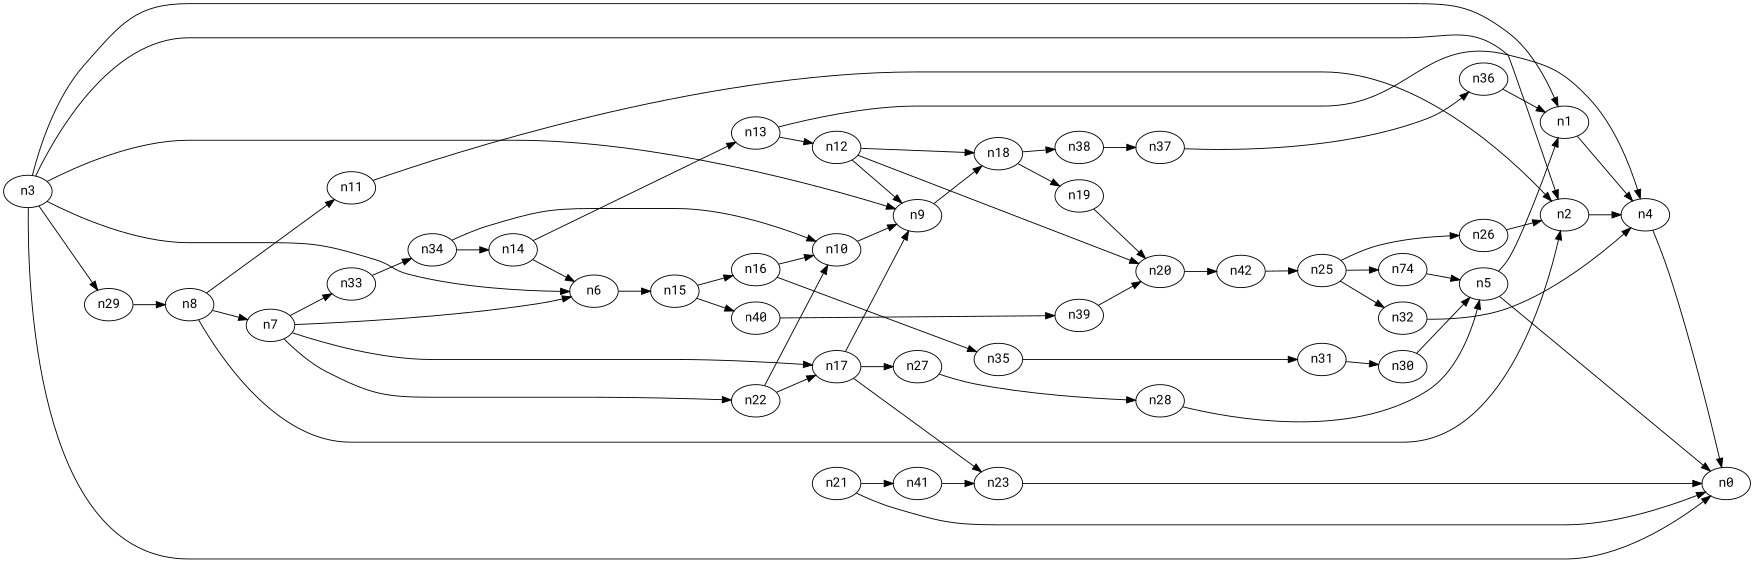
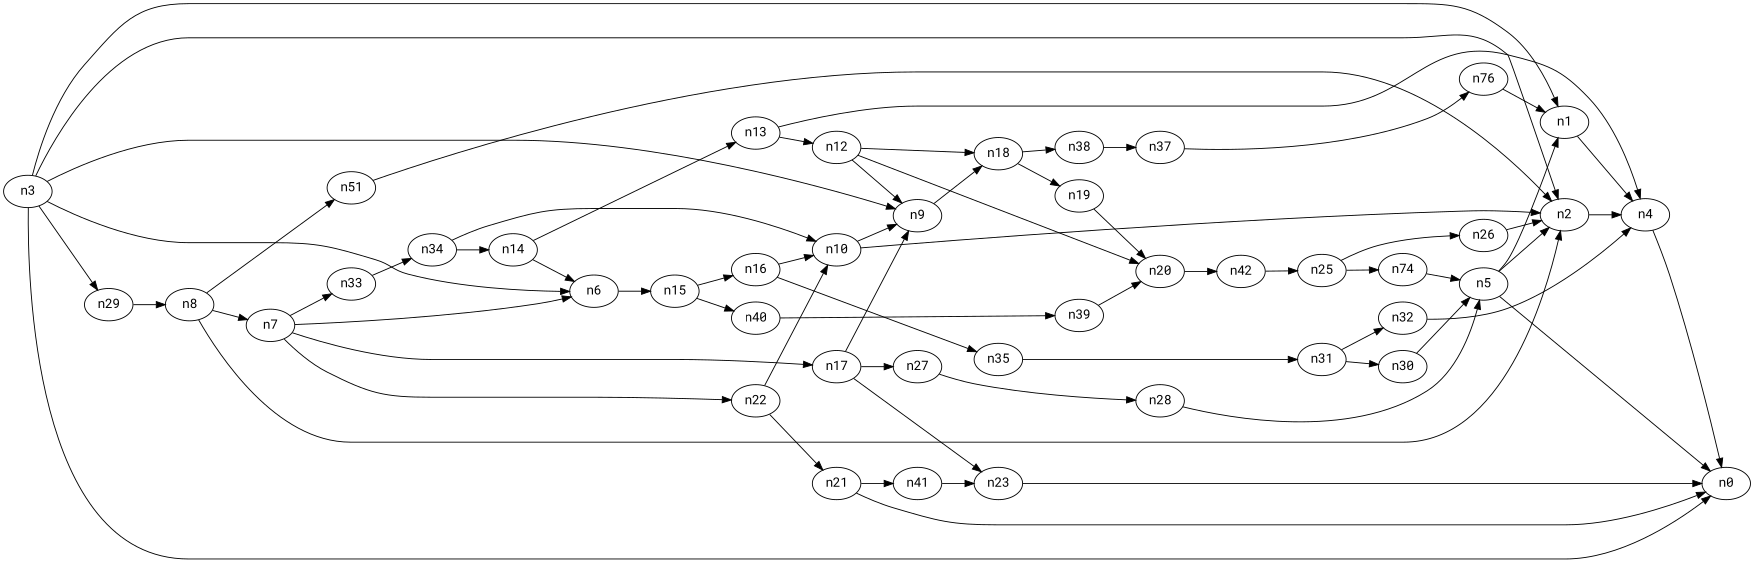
node "n36": label "n36" -> "n76"
node "n11": label "n11" -> "n51"
edge "n10" -> "n2": added
edge "n5" -> "n2": added
edge "n25" -> "n32": now "n31" -> "n32"
edge "n22" -> "n17": now "n22" -> "n21"
